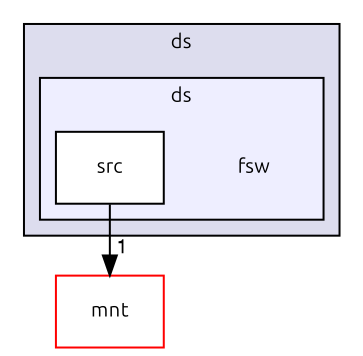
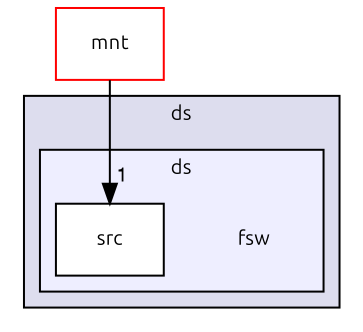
edge "src" -> "mnt": reversed
